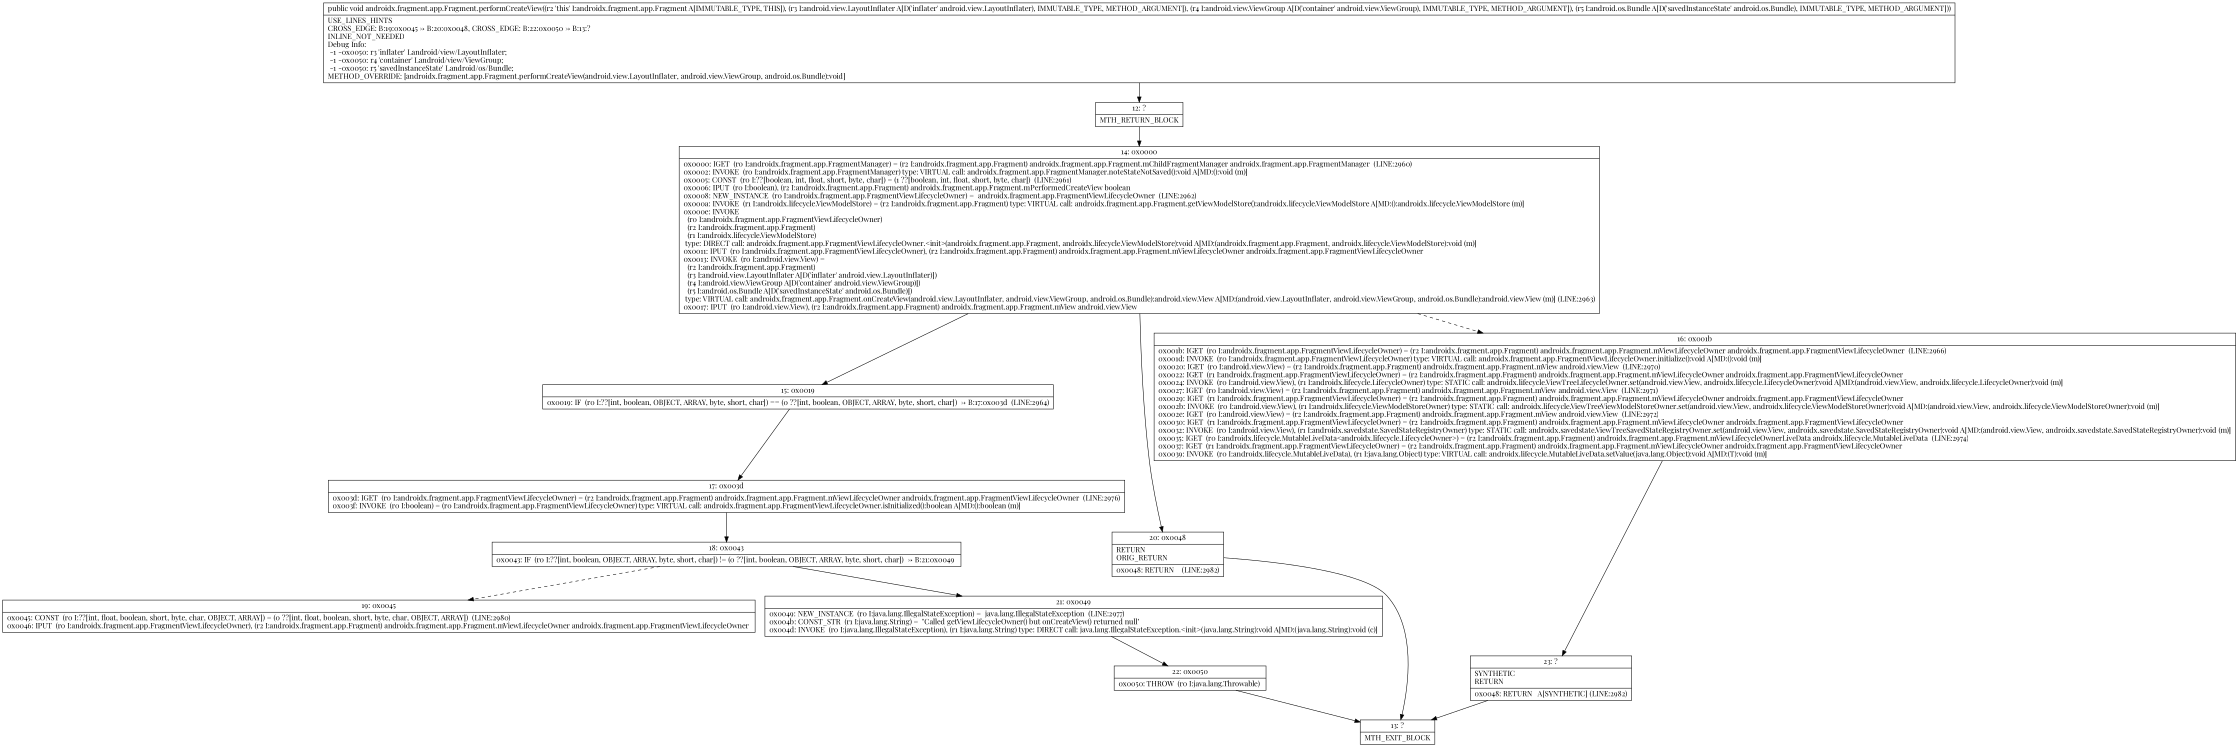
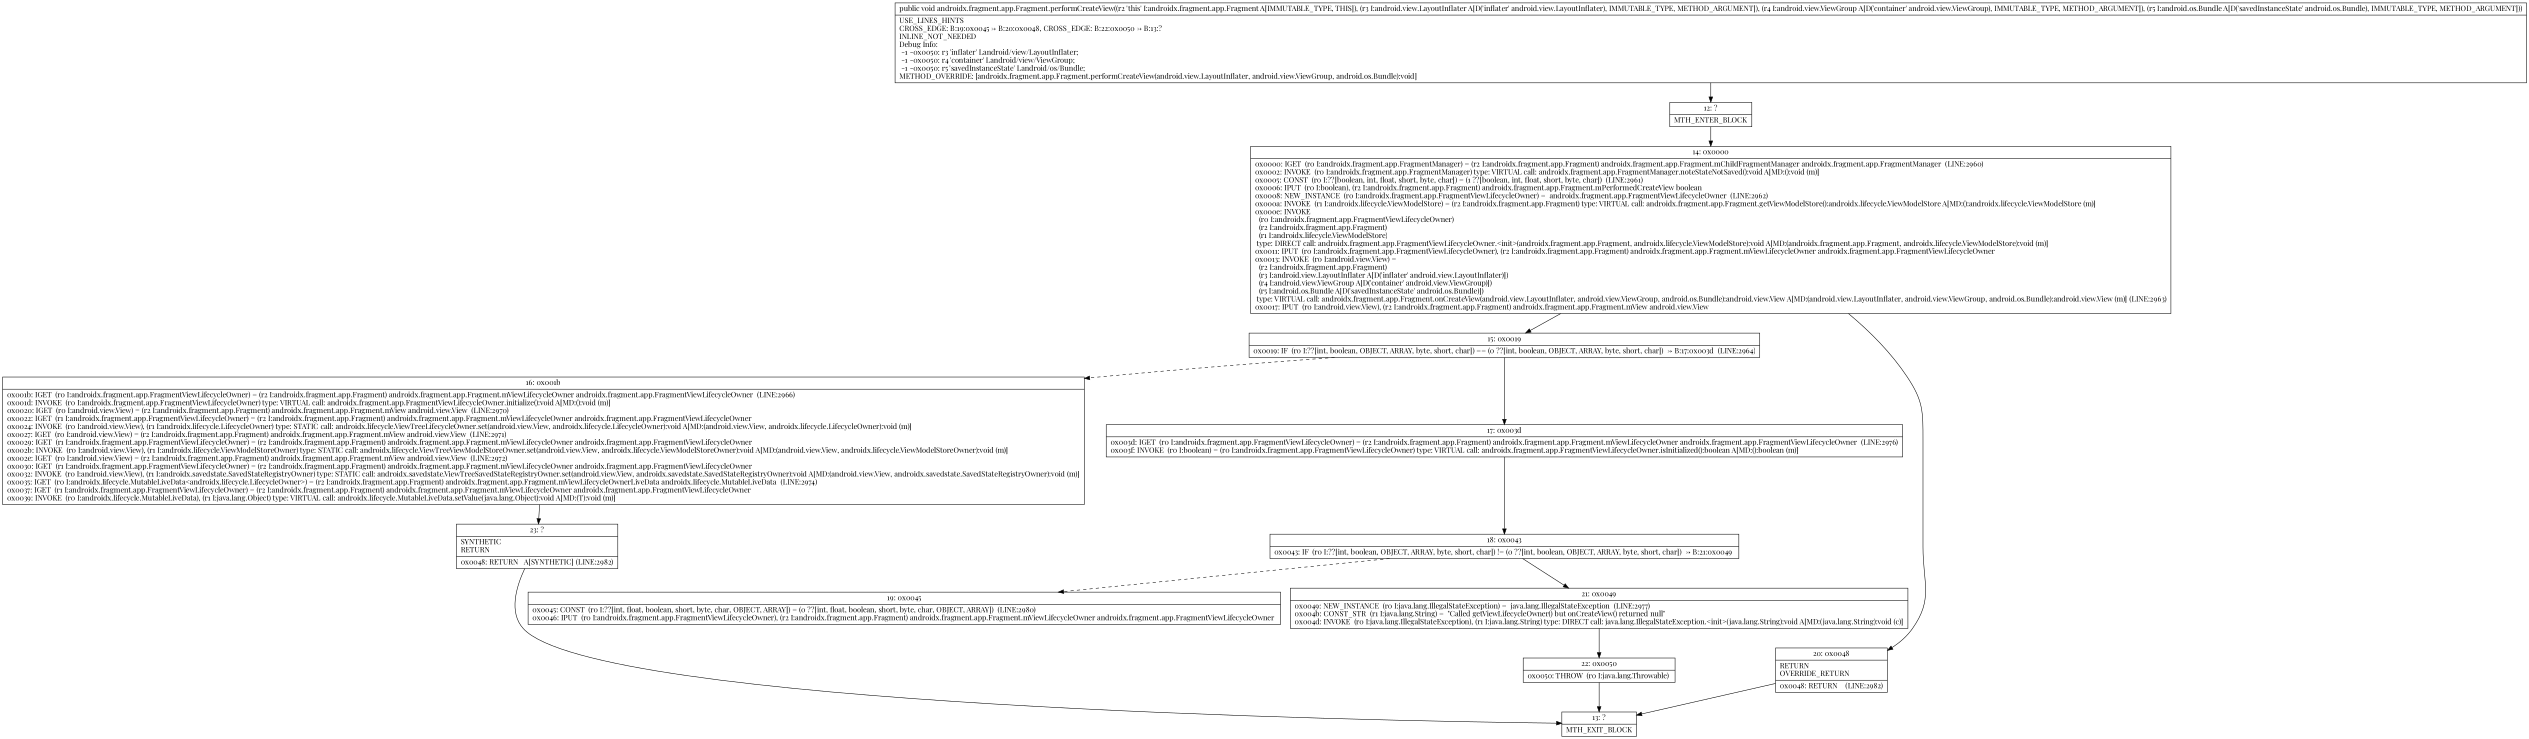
node "12: ?": text "MTH_RETURN_BLOCK" -> "MTH_ENTER_BLOCK"
edge "14: 0x0000" -> "16: 0x001b": now "15: 0x0019" -> "16: 0x001b"
node "20: 0x0048": text "ORIG_RETURN" -> "OVERRIDE_RETURN"
